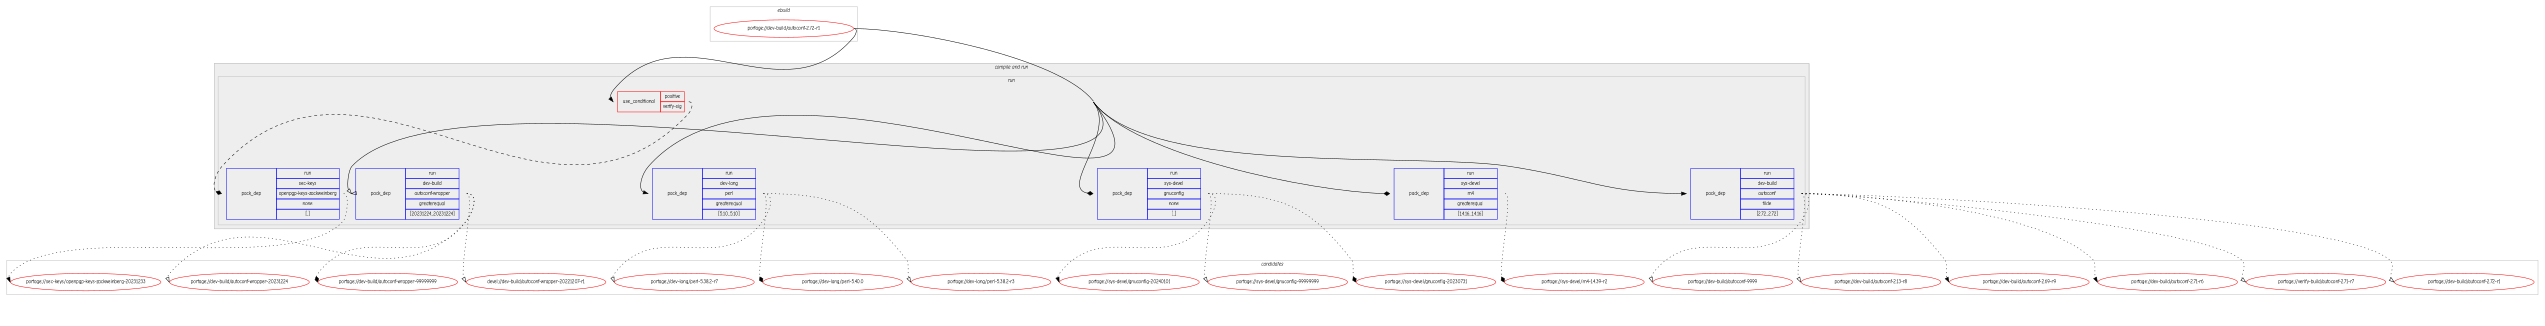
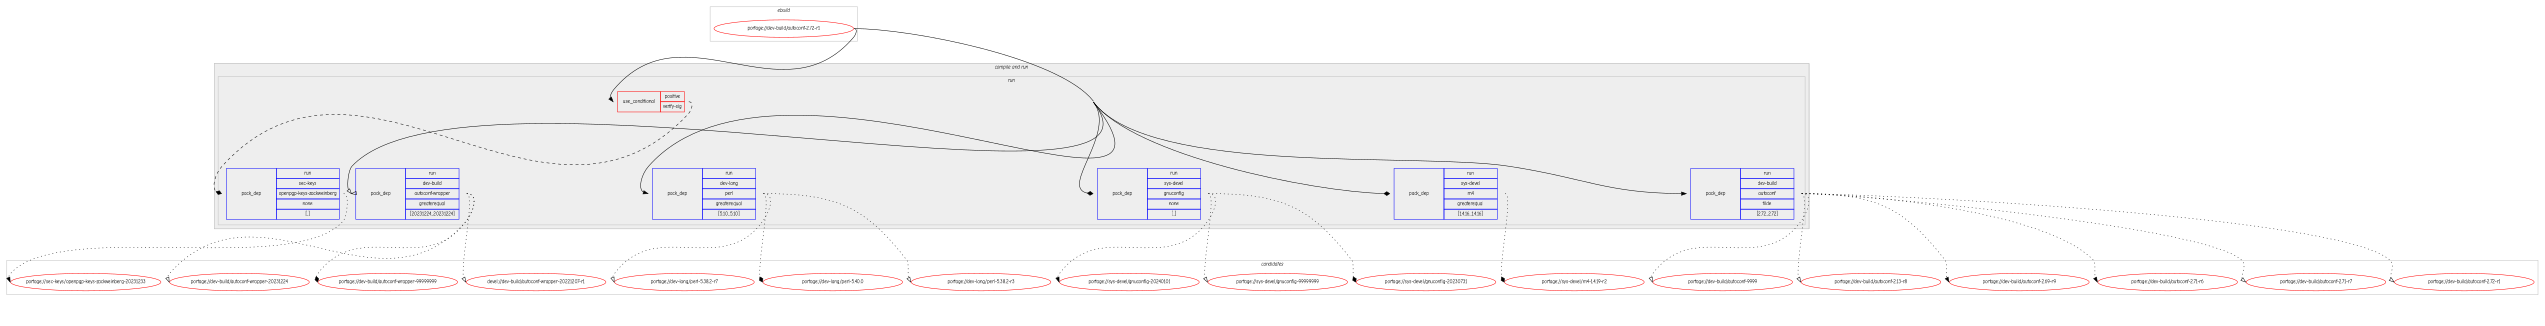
node "portage://sys-devel/m4-1.4.39-r2": label "portage://sys-devel/m4-1.4.39-r2" -> "portage://sys-devel/m4-1.4.19-r2"
node "portage://verify-build/autoconf-2.71-r7": label "portage://verify-build/autoconf-2.71-r7" -> "portage://dev-build/autoconf-2.71-r7"
